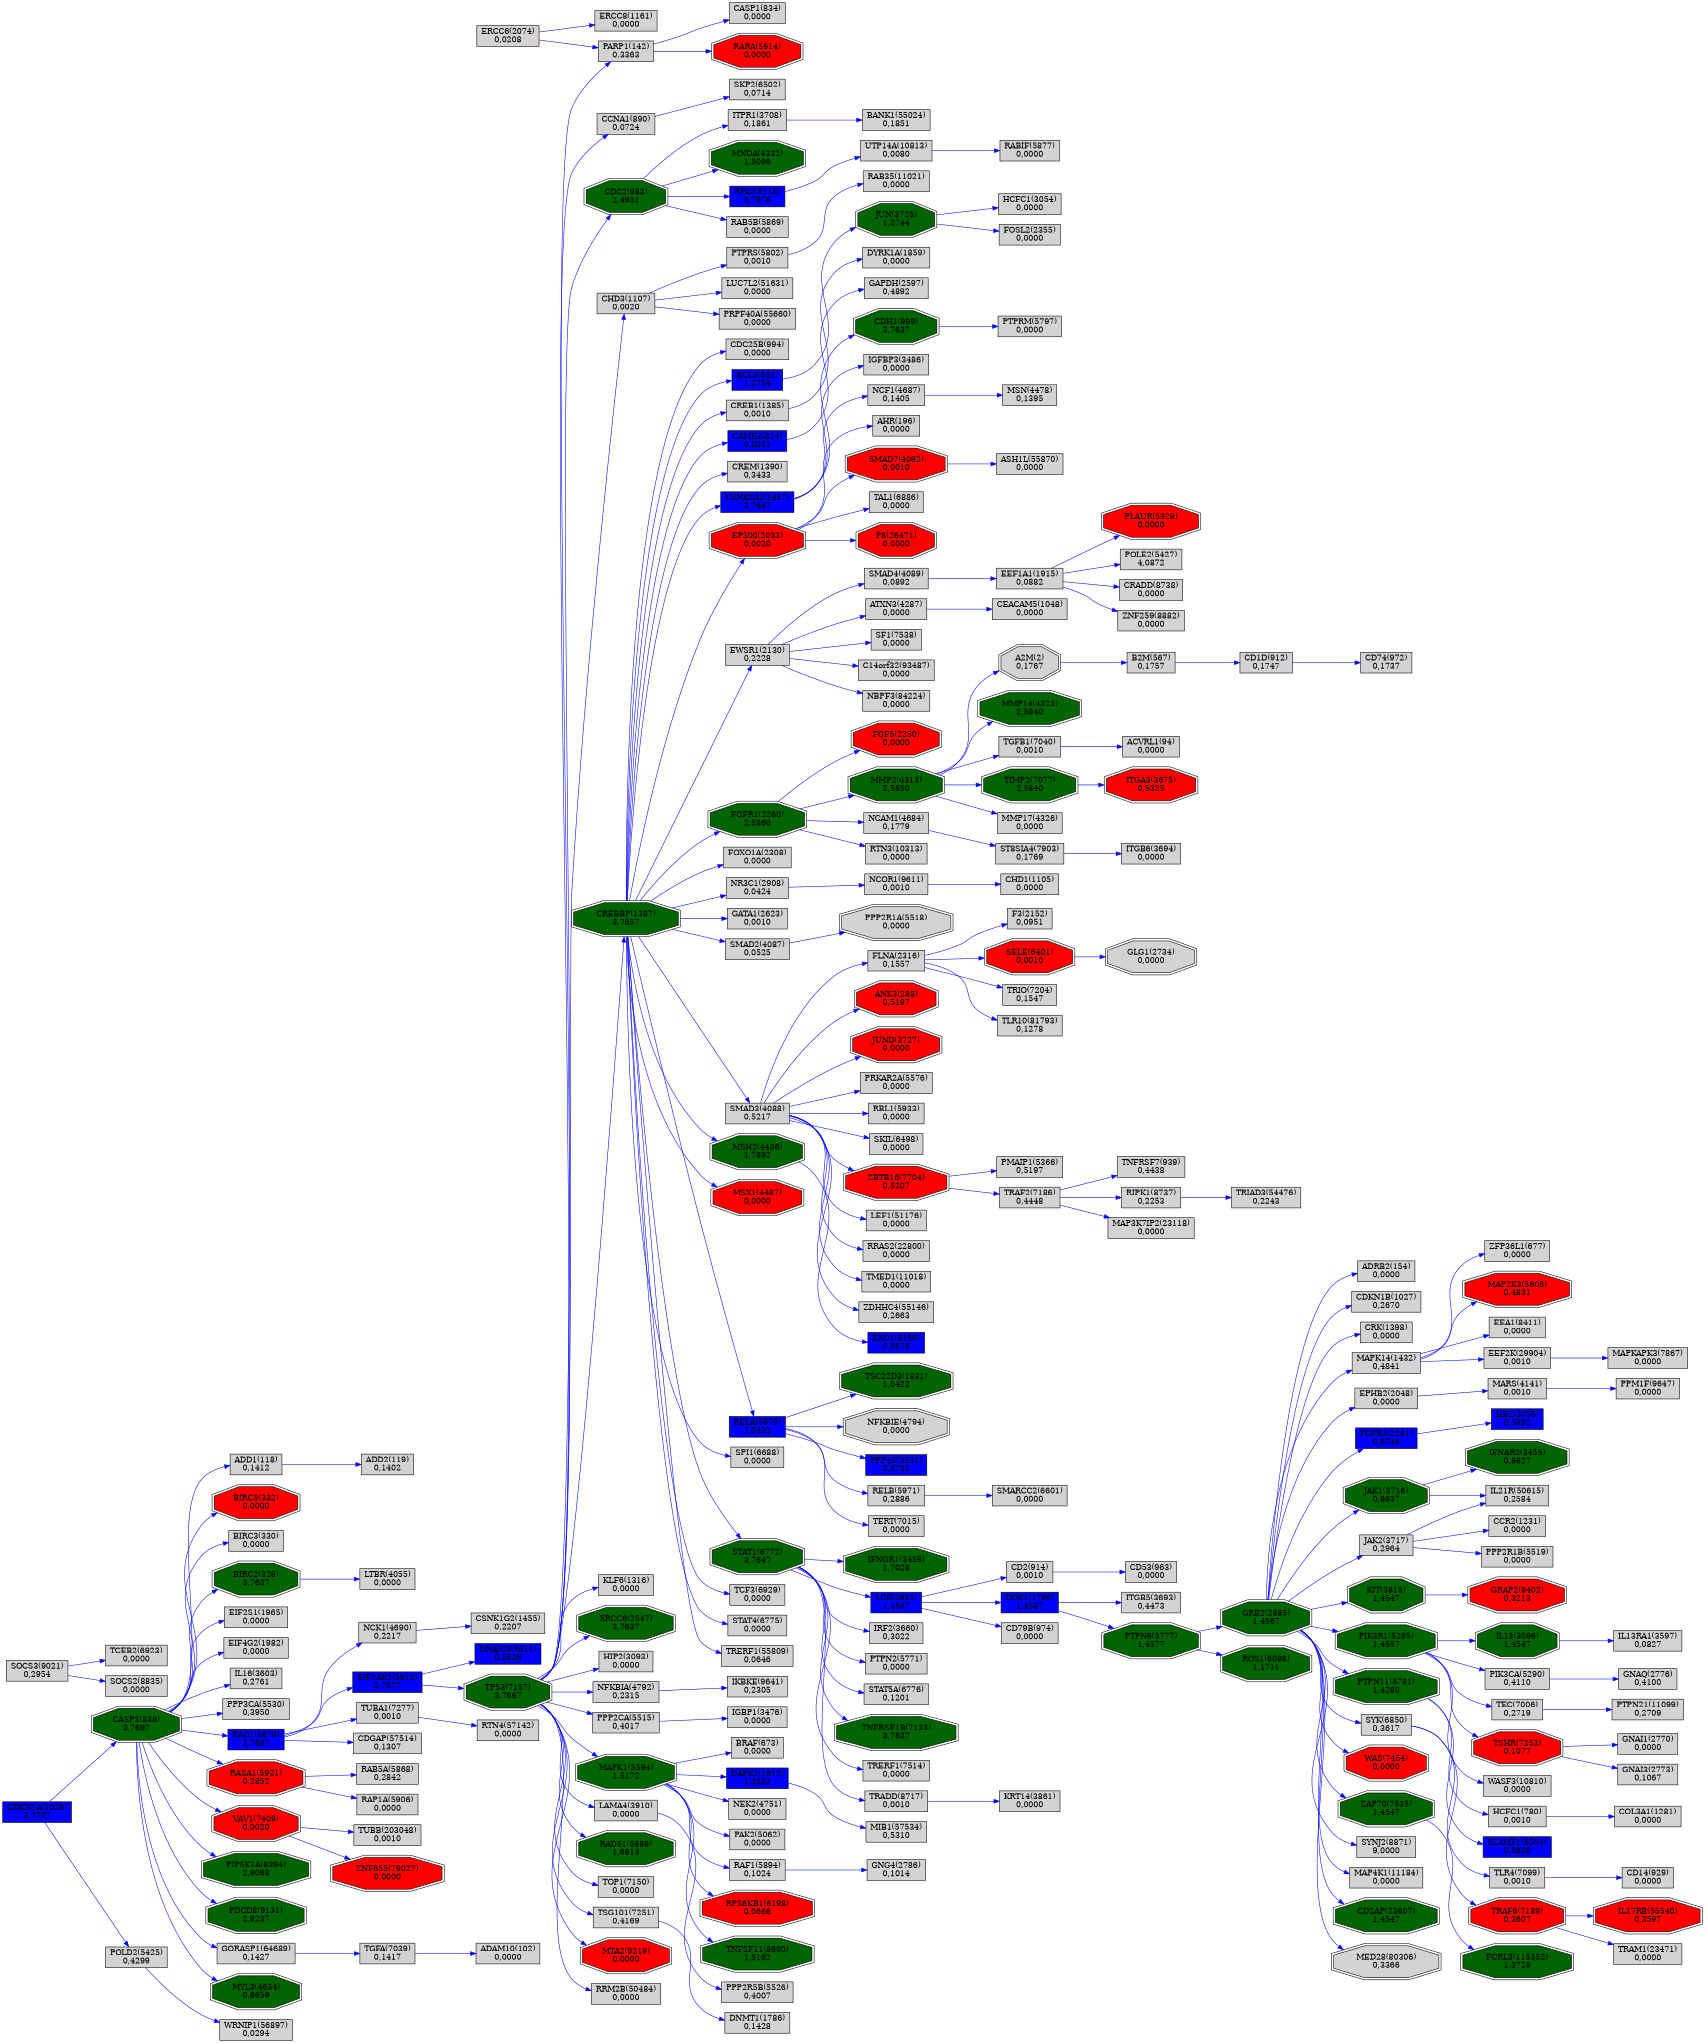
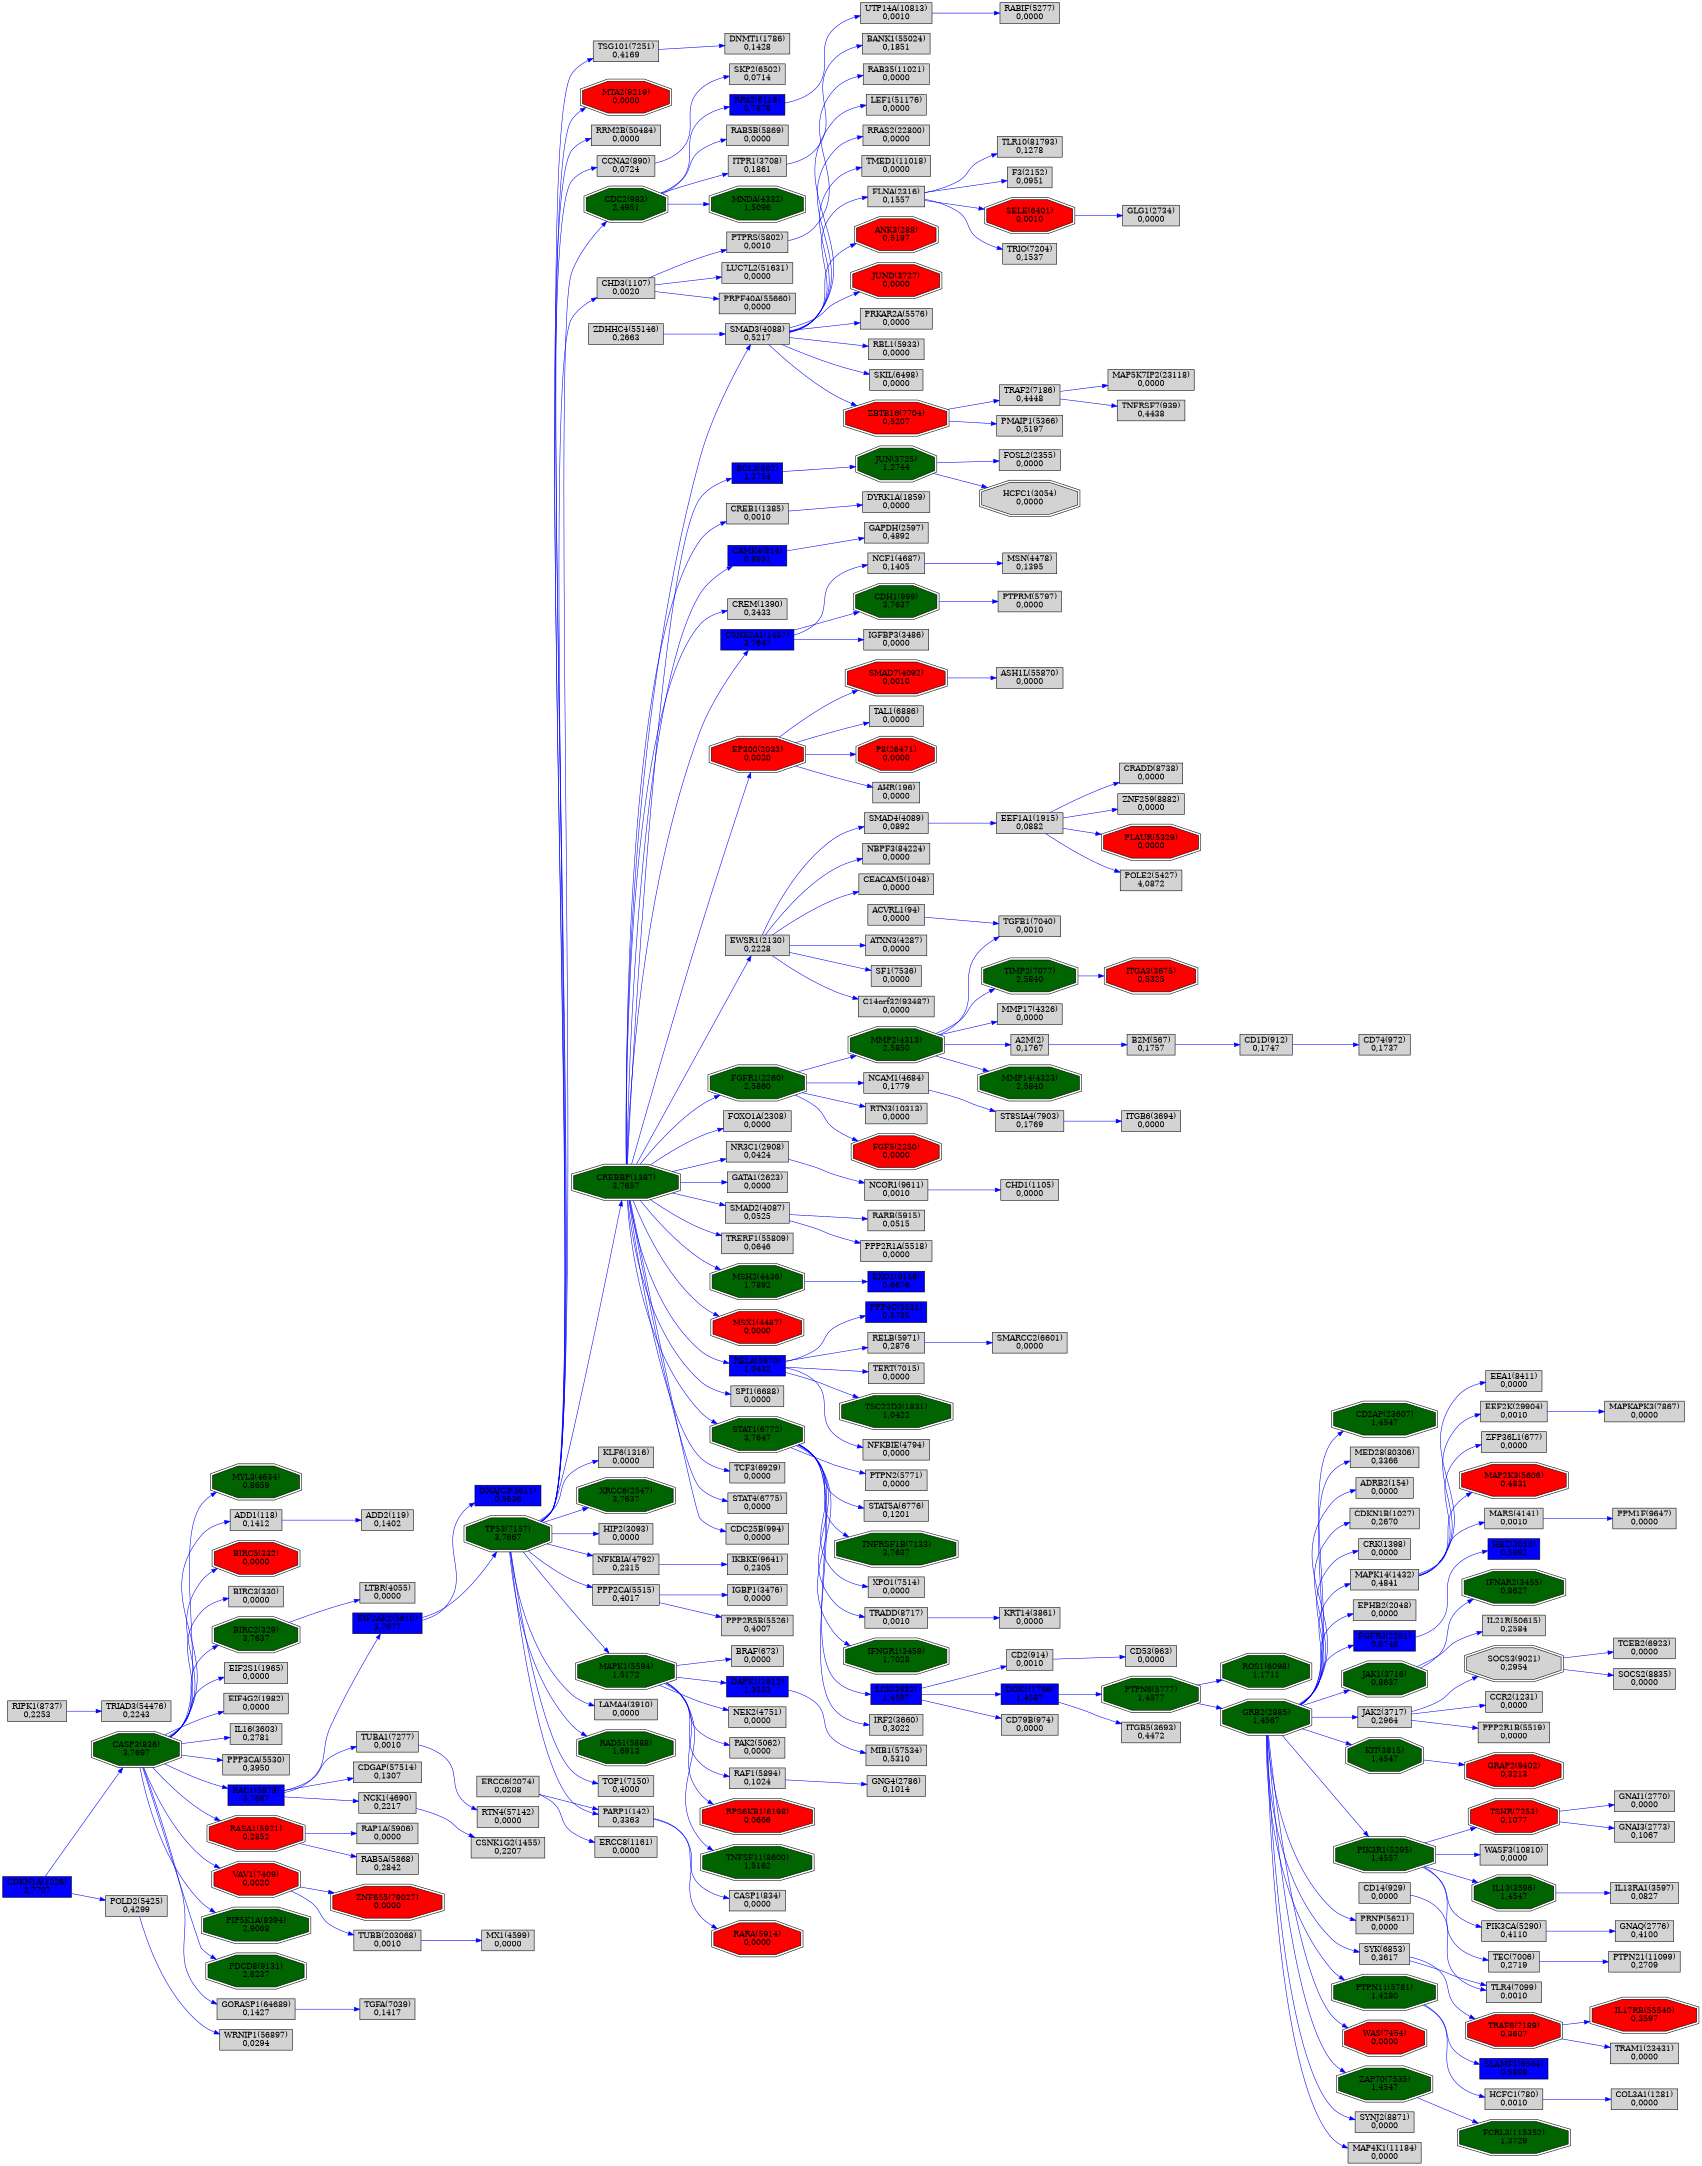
node "CCNA1(890) 0,0724": label "CCNA1(890) 0,0724" -> "CCNA2(890) 0,0724"
node "UTP14A(10813) 0,0080": label "UTP14A(10813) 0,0080" -> "UTP14A(10813) 0,0010"
node "RABIF(5877) 0,0000": label "RABIF(5877) 0,0000" -> "RABIF(5277) 0,0000"
node "HCFC1(3054) 0,0000": shape box -> doubleoctagon
edge "ATXN3(4287) 0,0000" -> "CEACAM5(1048) 0,0000": now "EWSR1(2130) 0,2228" -> "CEACAM5(1048) 0,0000"
node "SF1(7538) 0,0000": label "SF1(7538) 0,0000" -> "SF1(7536) 0,0000"
node "A2M(2) 0,1767": shape doubleoctagon -> box
edge "TGFB1(7040) 0,0010" -> "ACVRL1(94) 0,0000": reversed
node "GATA1(2623) 0,0010": label "GATA1(2623) 0,0010" -> "GATA1(2623) 0,0000"
node "PPP2R1A(5518) 0,0000": shape doubleoctagon -> box
node "GLG1(2734) 0,0000": shape doubleoctagon -> box
node "TRIO(7204) 0,1547": label "TRIO(7204) 0,1547" -> "TRIO(7204) 0,1537"
edge "TRAF2(7186) 0,4448" -> "RIPK1(8737) 0,2253": removed
node "RARB(5915) 0,0515": added
node "MAP3K7IP2(23118) 0,0000": label "MAP3K7IP2(23118) 0,0000" -> "MAP5K7IP2(23118) 0,0000"
edge "SMAD3(4088) 0,5217" -> "ZDHHC4(55146) 0,2663": reversed
edge "EPHB2(2048) 0,0000" -> "MARS(4141) 0,0010": now "MAPK14(1432) 0,4841" -> "MARS(4141) 0,0010"
node "NFKBIE(4794) 0,0000": shape doubleoctagon -> box
node "RELB(5971) 0,2886": label "RELB(5971) 0,2886" -> "RELB(5971) 0,2876"
edge "JAK2(3717) 0,2964" -> "IL21R(50615) 0,2584": now "JAK2(3717) 0,2964" -> "SOCS3(9021) 0,2954"
node "ITGB5(3693) 0,4473": label "ITGB5(3693) 0,4473" -> "ITGB5(3693) 0,4472"
node "SOCS3(9021) 0,2954": shape box -> doubleoctagon
node "IL16(3603) 0,2761": label "IL16(3603) 0,2761" -> "IL16(3603) 0,2781"
node "SYK(6850) 0,3617": label "SYK(6850) 0,3617" -> "SYK(6853) 0,3617"
node "TRERF1(7514) 0,0000": label "TRERF1(7514) 0,0000" -> "XPO1(7514) 0,0000"
node "TUBB(203048) 0,0010": label "TUBB(203048) 0,0010" -> "TUBB(203068) 0,0010"
node "SYNJ2(8871) 9,0000": label "SYNJ2(8871) 9,0000" -> "SYNJ2(8871) 0,0000"
edge "TLR4(7099) 0,0010" -> "CD14(929) 0,0000": reversed
node "TOP1(7150) 0,0000": label "TOP1(7150) 0,0000" -> "TOP1(7150) 0,4000"
edge "LAMA4(3910) 0,0000" -> "PPP2R5B(5526) 0,4007": now "PPP2CA(5515) 0,4017" -> "PPP2R5B(5526) 0,4007"
node "PRNP(5621) 0,0000": added
node "MX1(4599) 0,0000": added
node "ADAM10(102) 0,0000": removed
node "TRAM1(23471) 0,0000": label "TRAM1(23471) 0,0000" -> "TRAM1(23431) 0,0000"
node "MED28(80306) 0,3366": shape doubleoctagon -> box
